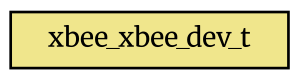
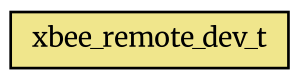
node "xbee_xbee_dev_t": label "xbee_xbee_dev_t" -> "xbee_remote_dev_t"
